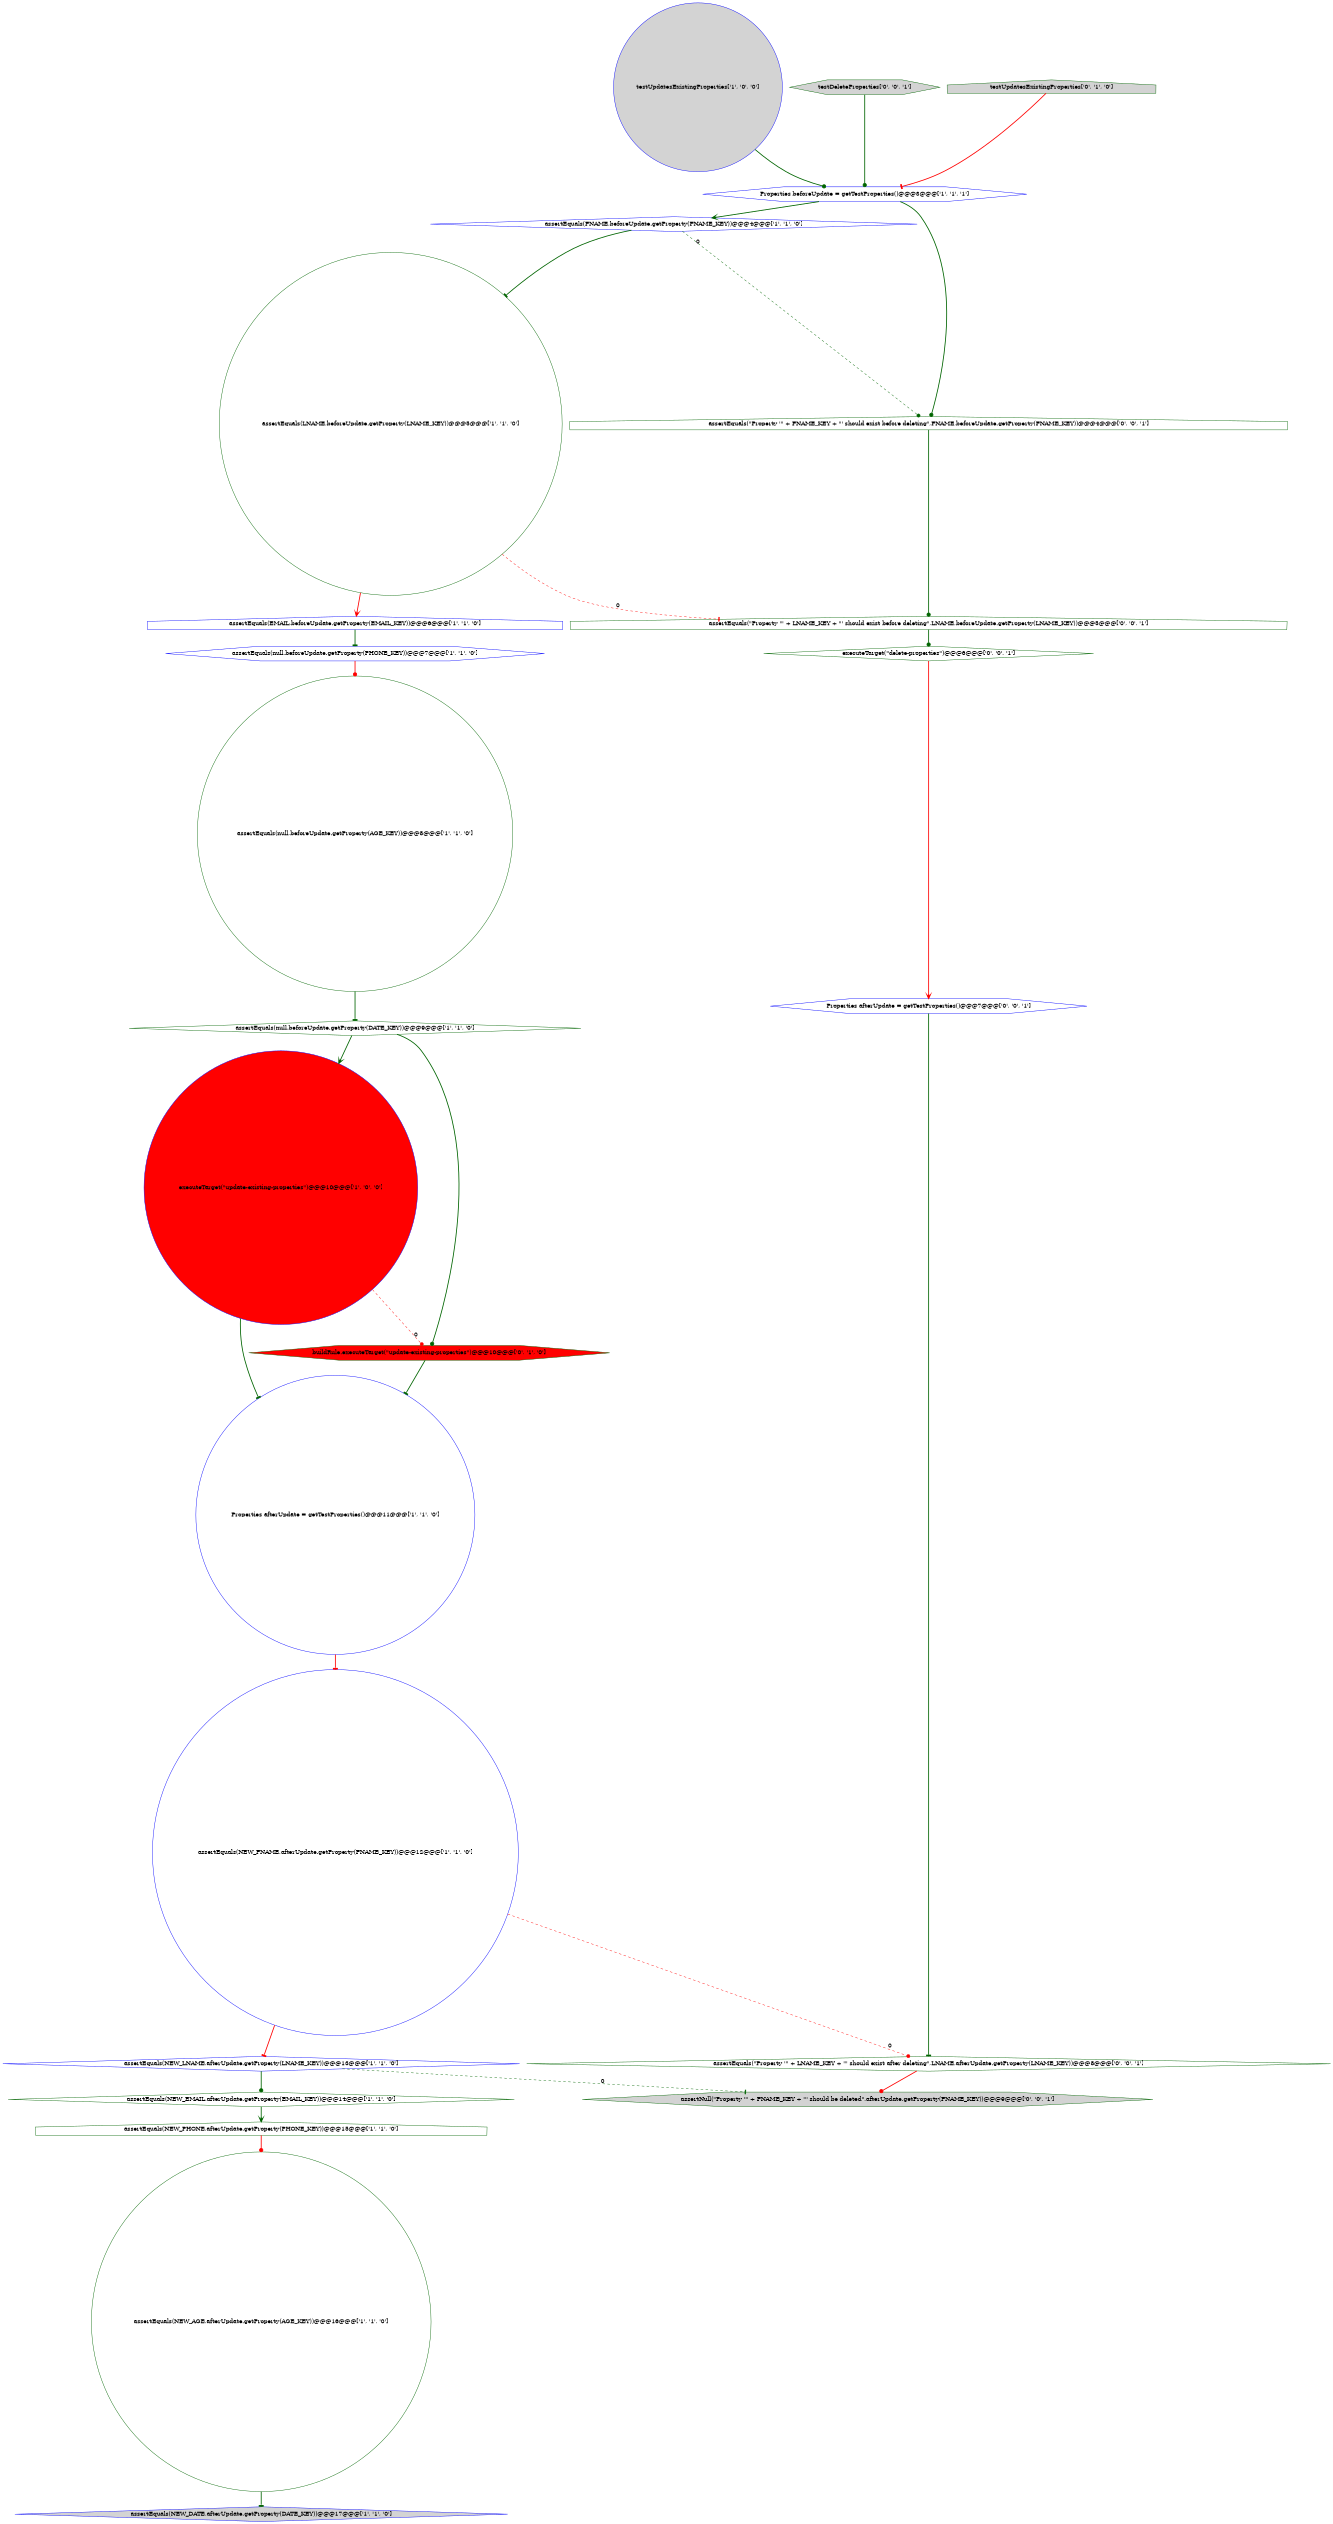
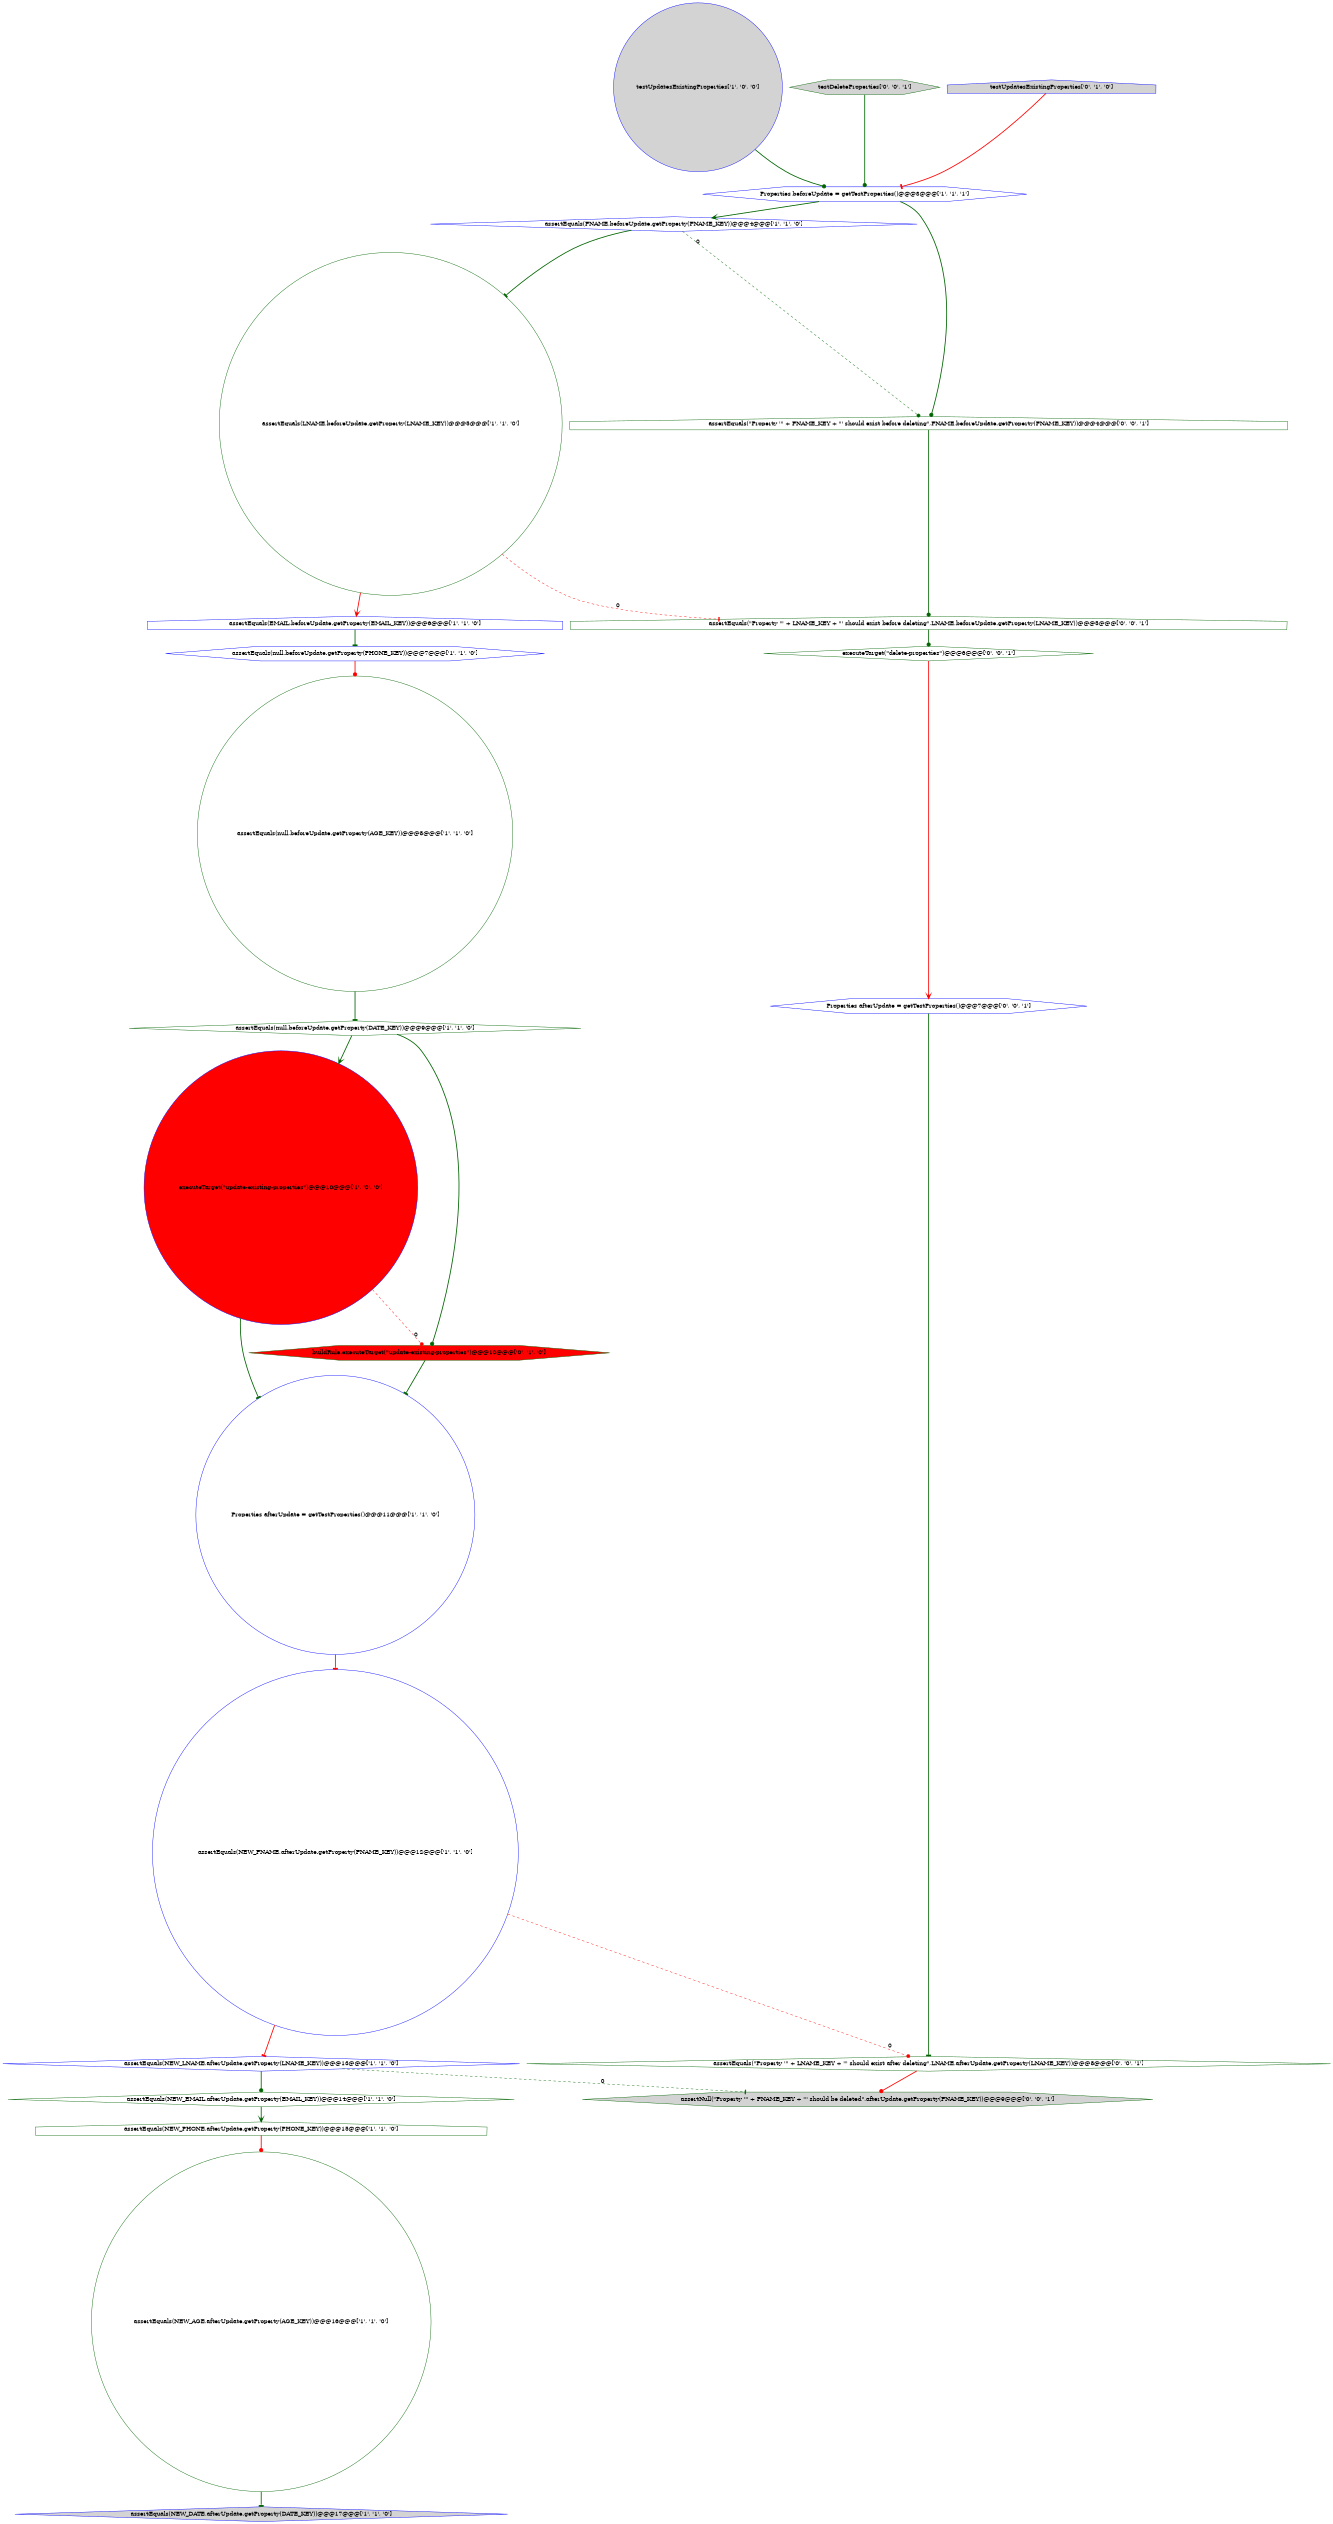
node "testUpdatesExistingProperties['0', '1', '0']": color darkgreen -> blue
